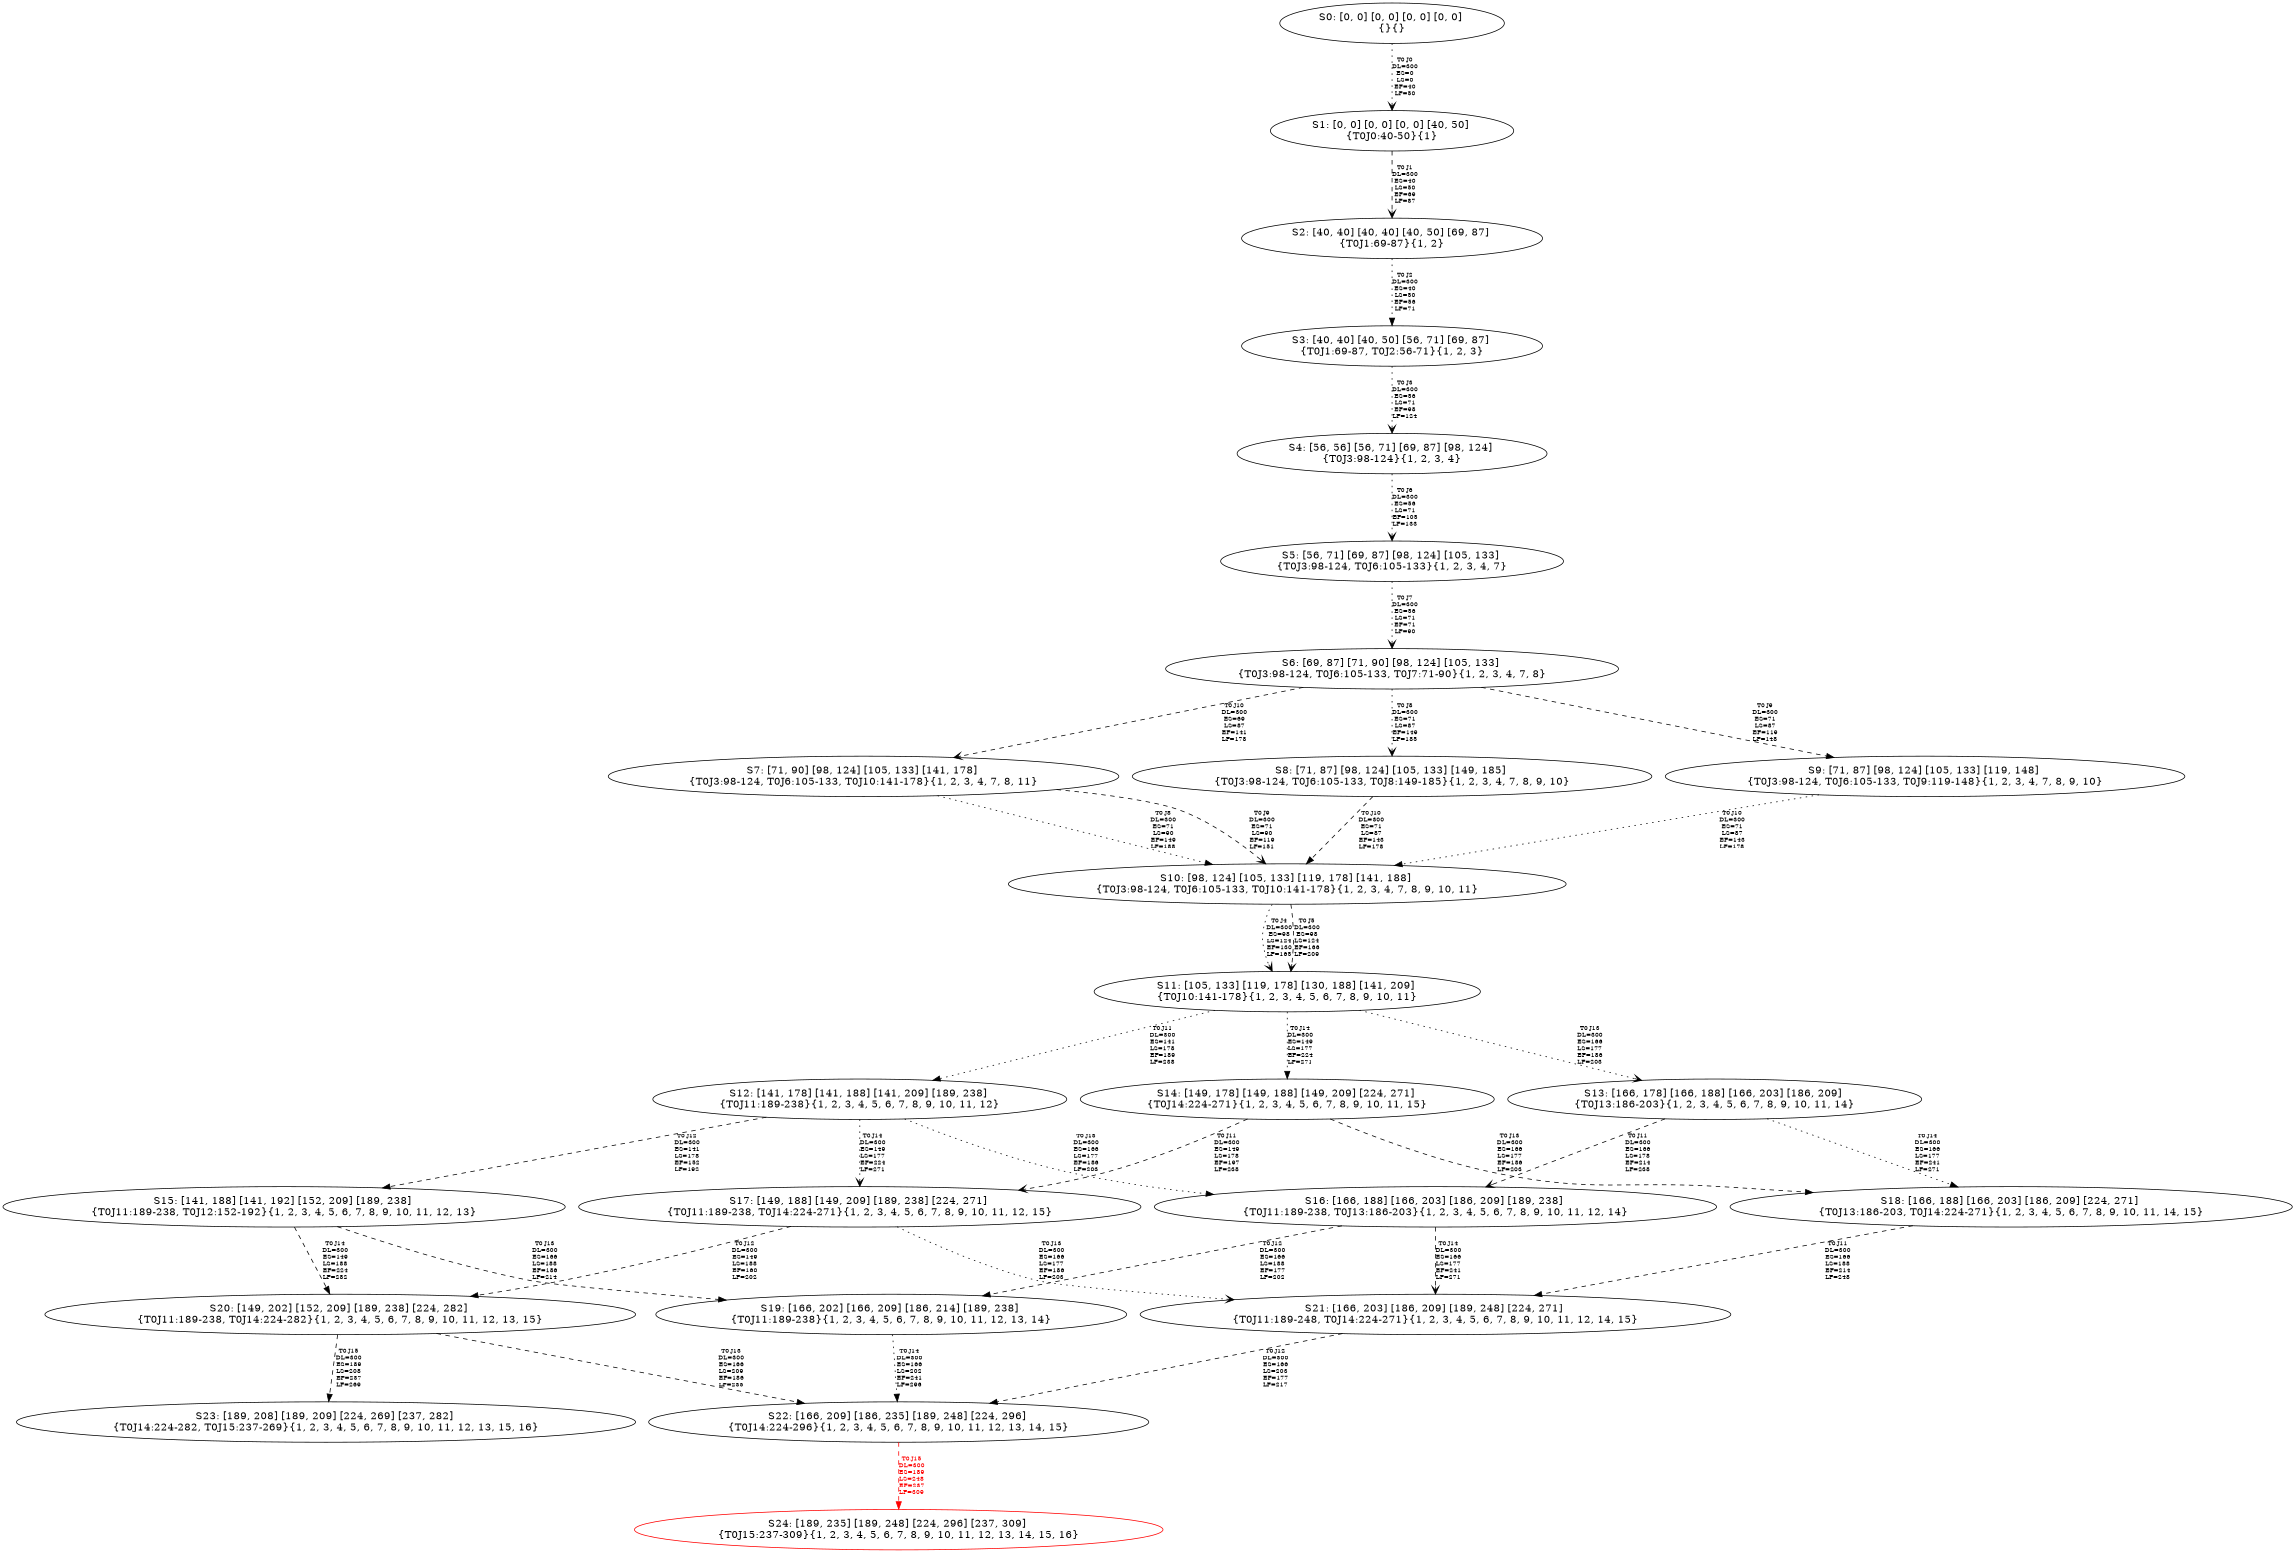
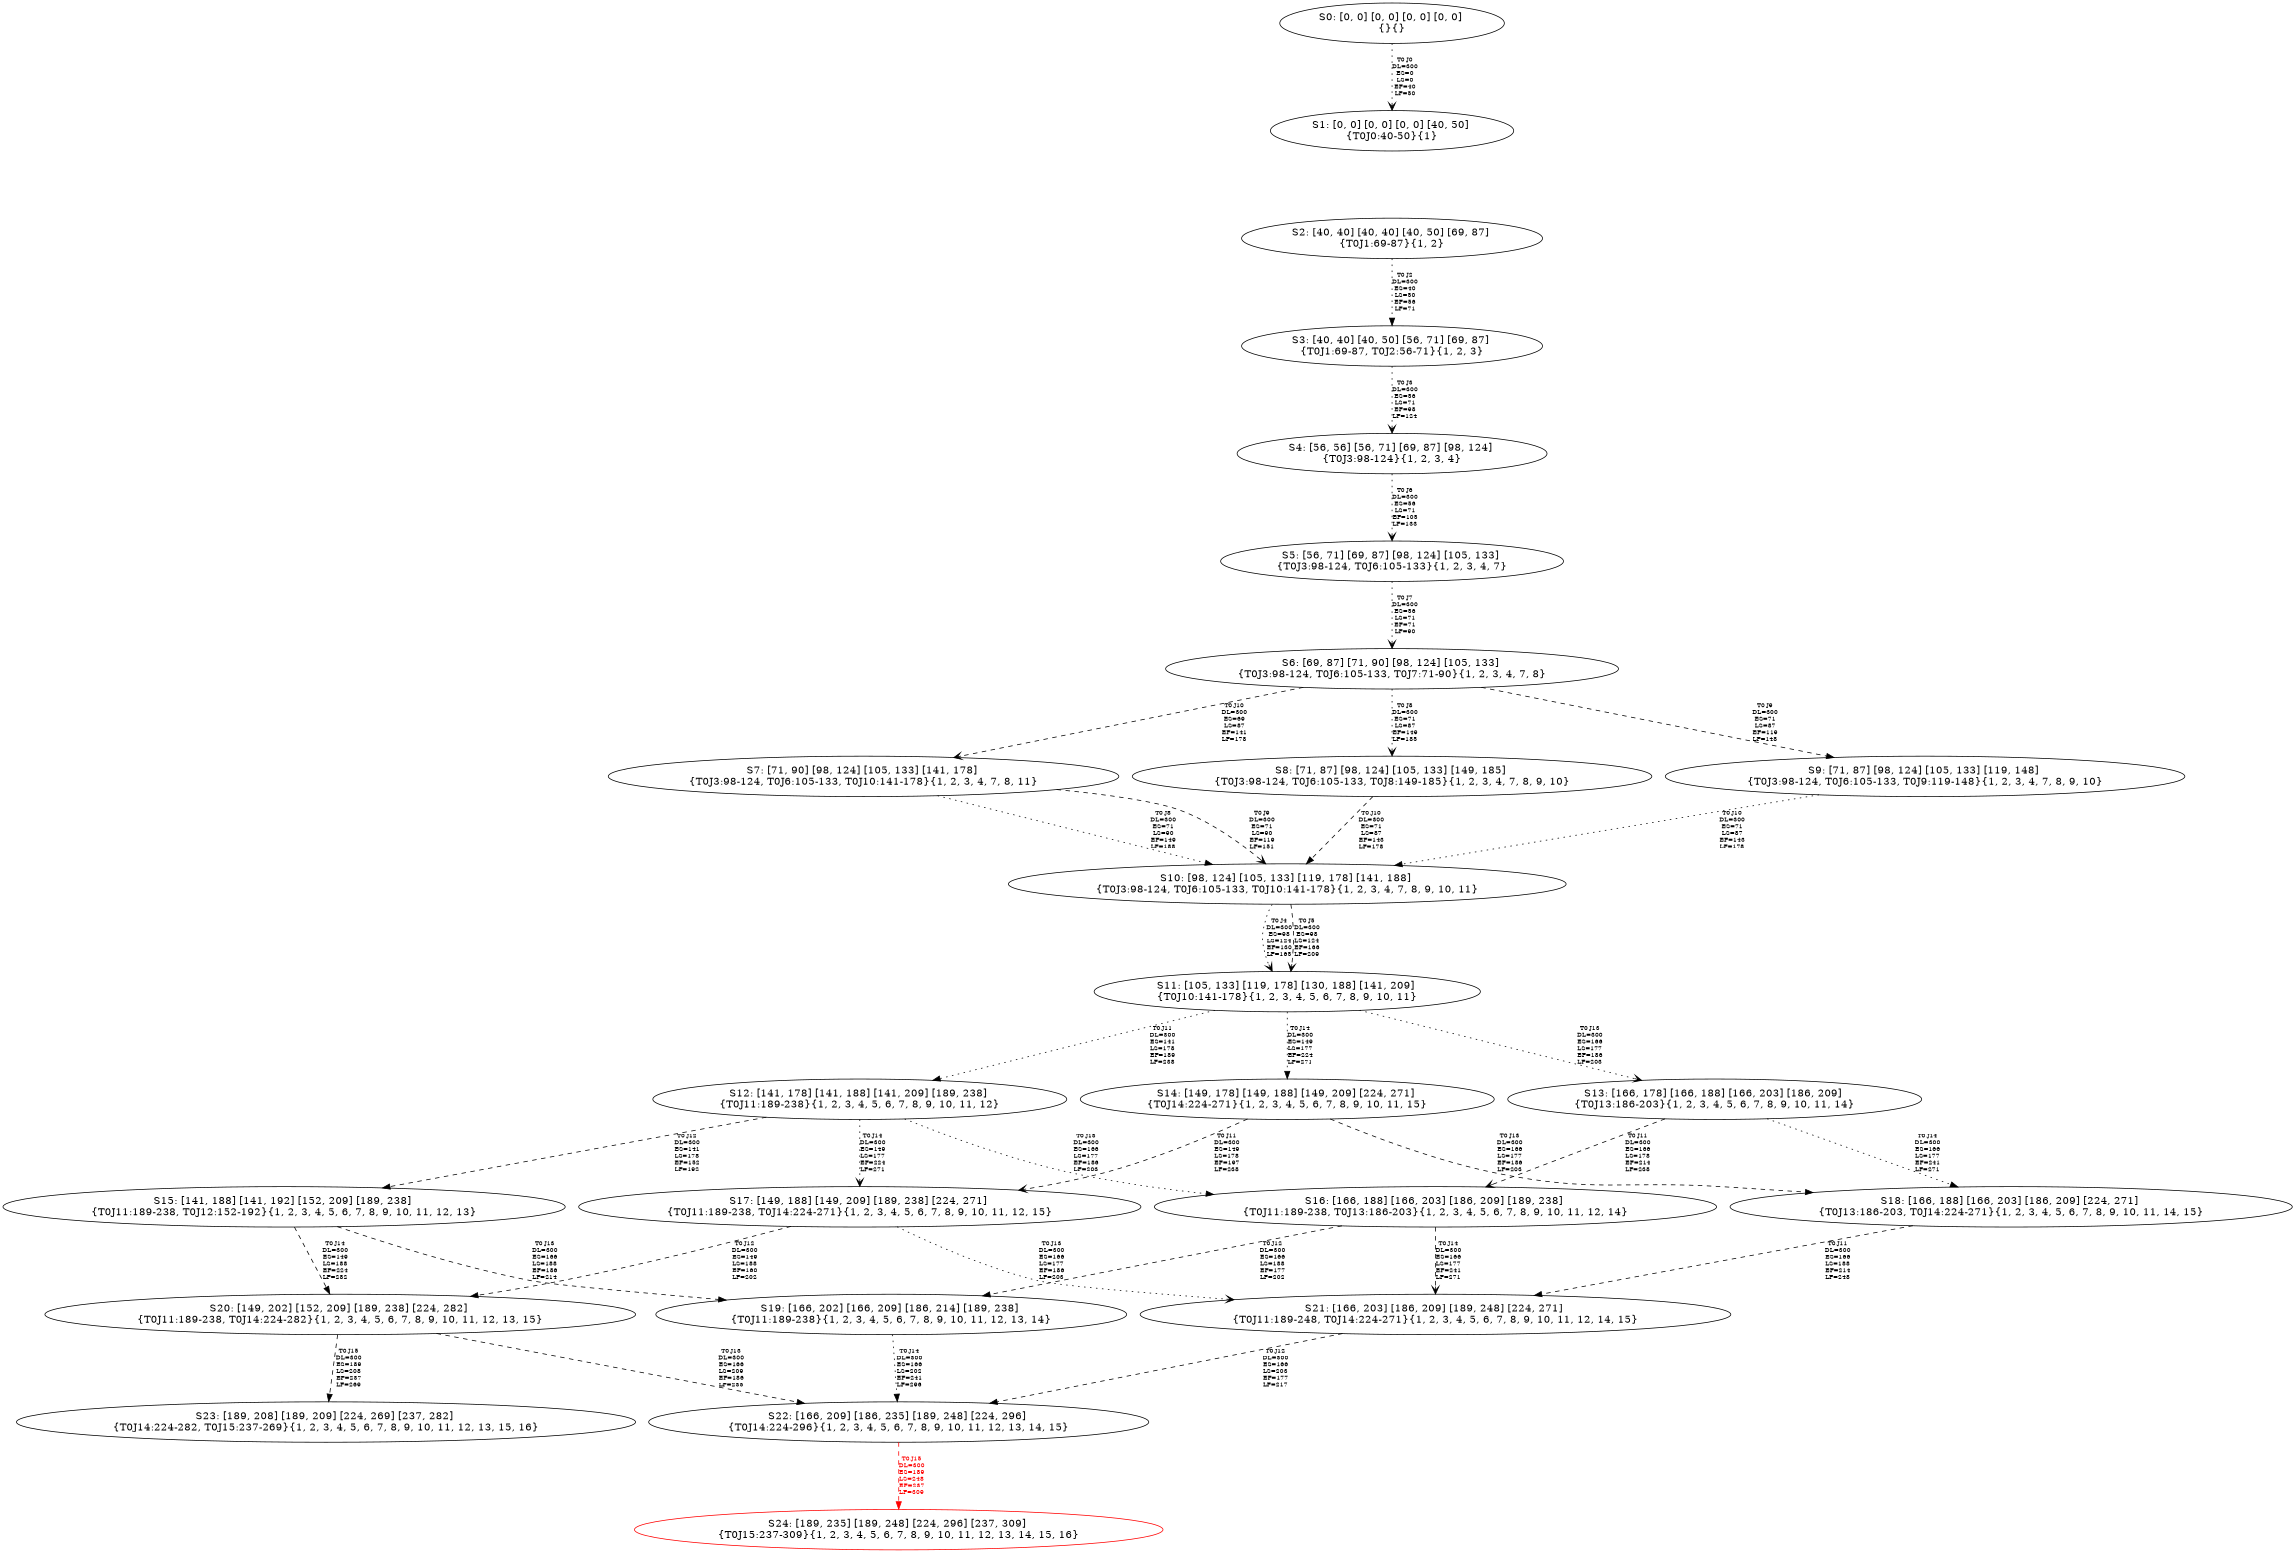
edge "S1: [0, 0] [0, 0] [0, 0] [40, 50] {T0J0:40-50}{1}" -> "S2: [40, 40] [40, 40] [40, 50] [69, 87] {T0J1:69-87}{1, 2}": removed, label "T0 J1 DL=300 ES=40 LS=50 EF=69 LF=87"
